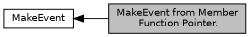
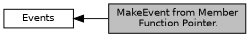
node "MakeEvent": label "MakeEvent" -> "Events"
